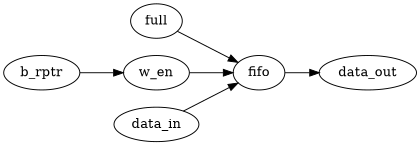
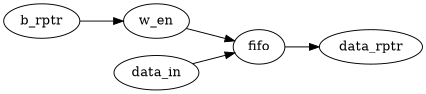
node "full": removed
node "data_out": label "data_out" -> "data_rptr"
